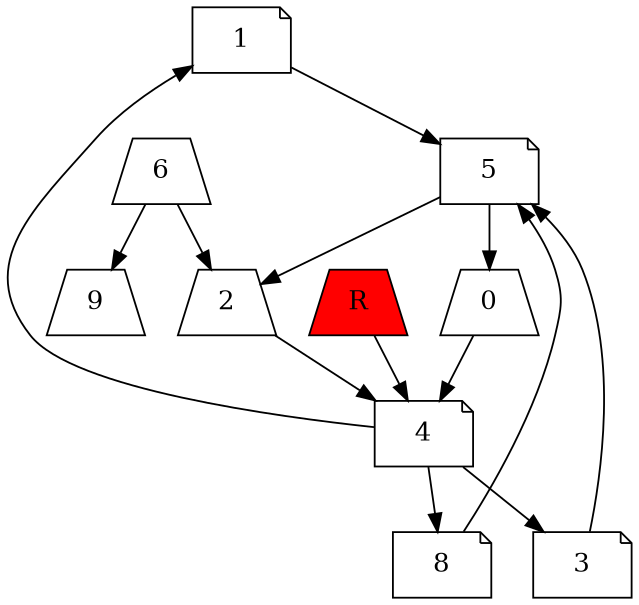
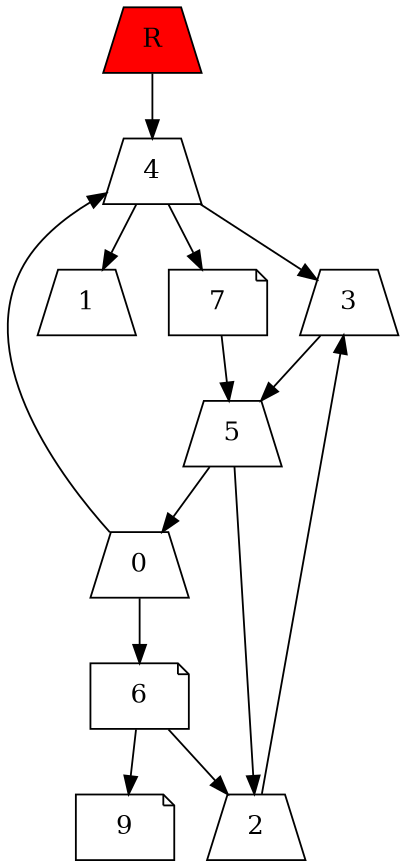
node "1": shape note -> trapezium
edge "1" -> "5": removed
node "6": shape trapezium -> note
node "5": shape note -> trapezium
node "9": shape trapezium -> note
edge "2" -> "4": now "2" -> "3"
node "4": shape note -> trapezium
node "8": label "8" -> "7"
node "3": shape note -> trapezium
edge "0" -> "6": added
